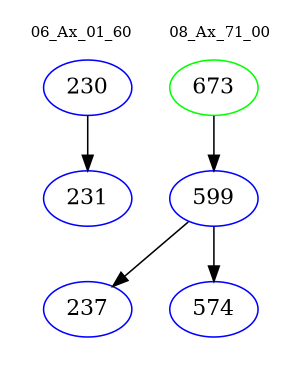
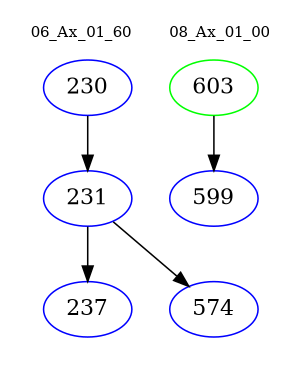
cluster "08_Ax_71_00": label "08_Ax_71_00" -> "08_Ax_01_00"
node "673": label "673" -> "603"
edge "599" -> "237": now "231" -> "237"
edge "599" -> "574": now "231" -> "574"
